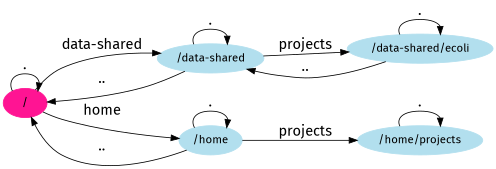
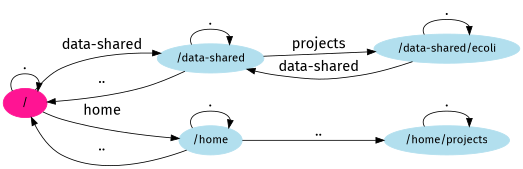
edge "/data-shared/ecoli" -> "/data-shared": label ".." -> "data-shared"
edge "/home" -> "/home/projects": label "projects" -> ".."
